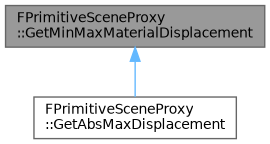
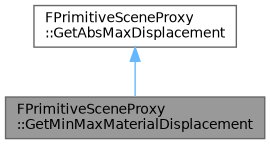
edge "FPrimitiveSceneProxy ::GetAbsMaxDisplacement" -> "FPrimitiveSceneProxy ::GetMinMaxMaterialDisplacement": reversed
